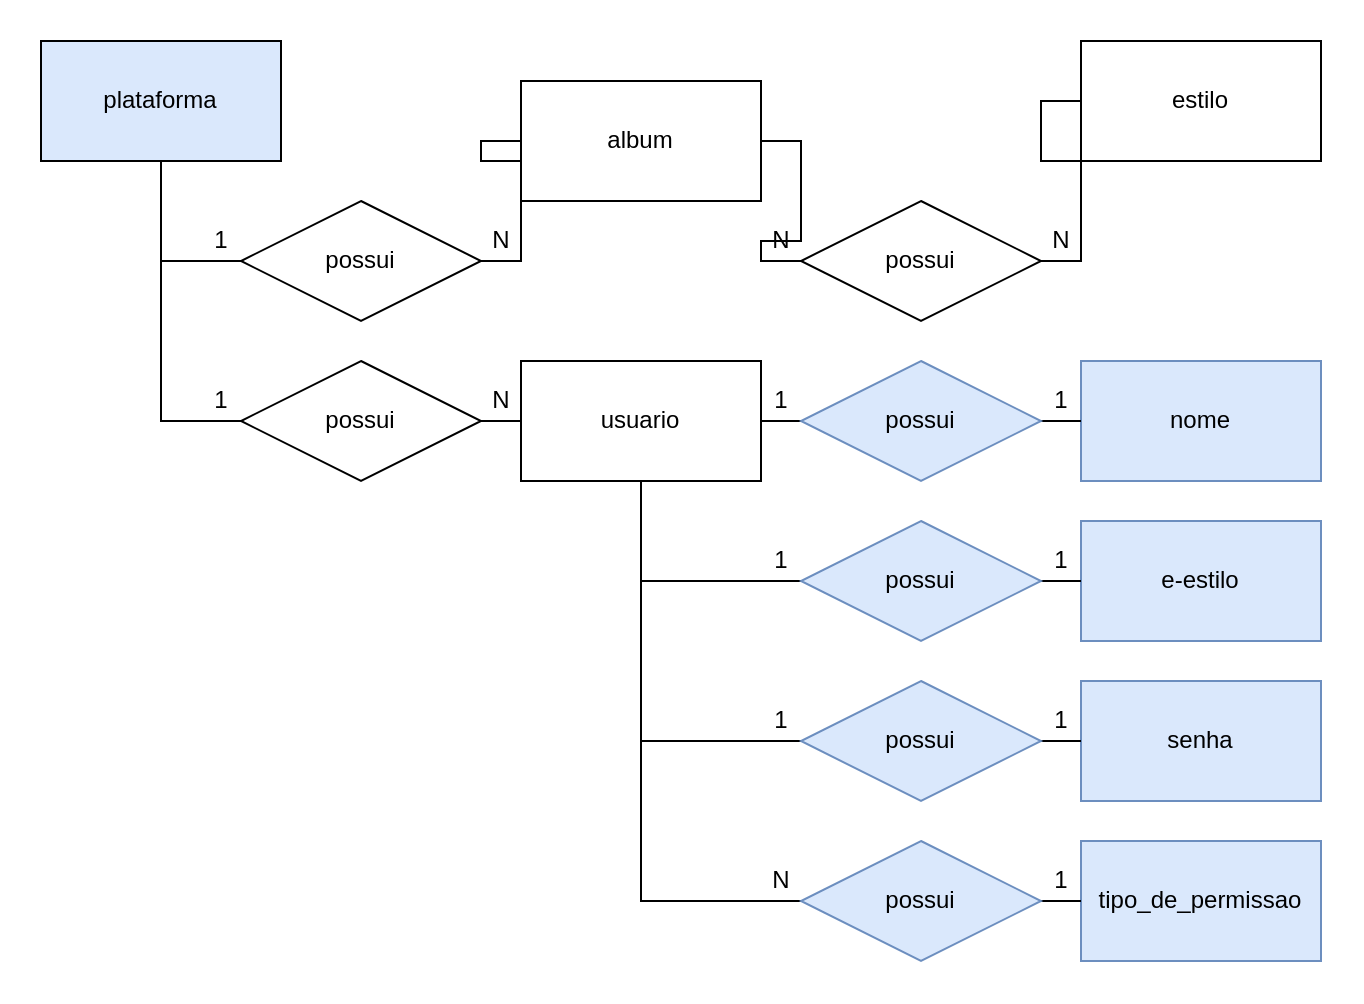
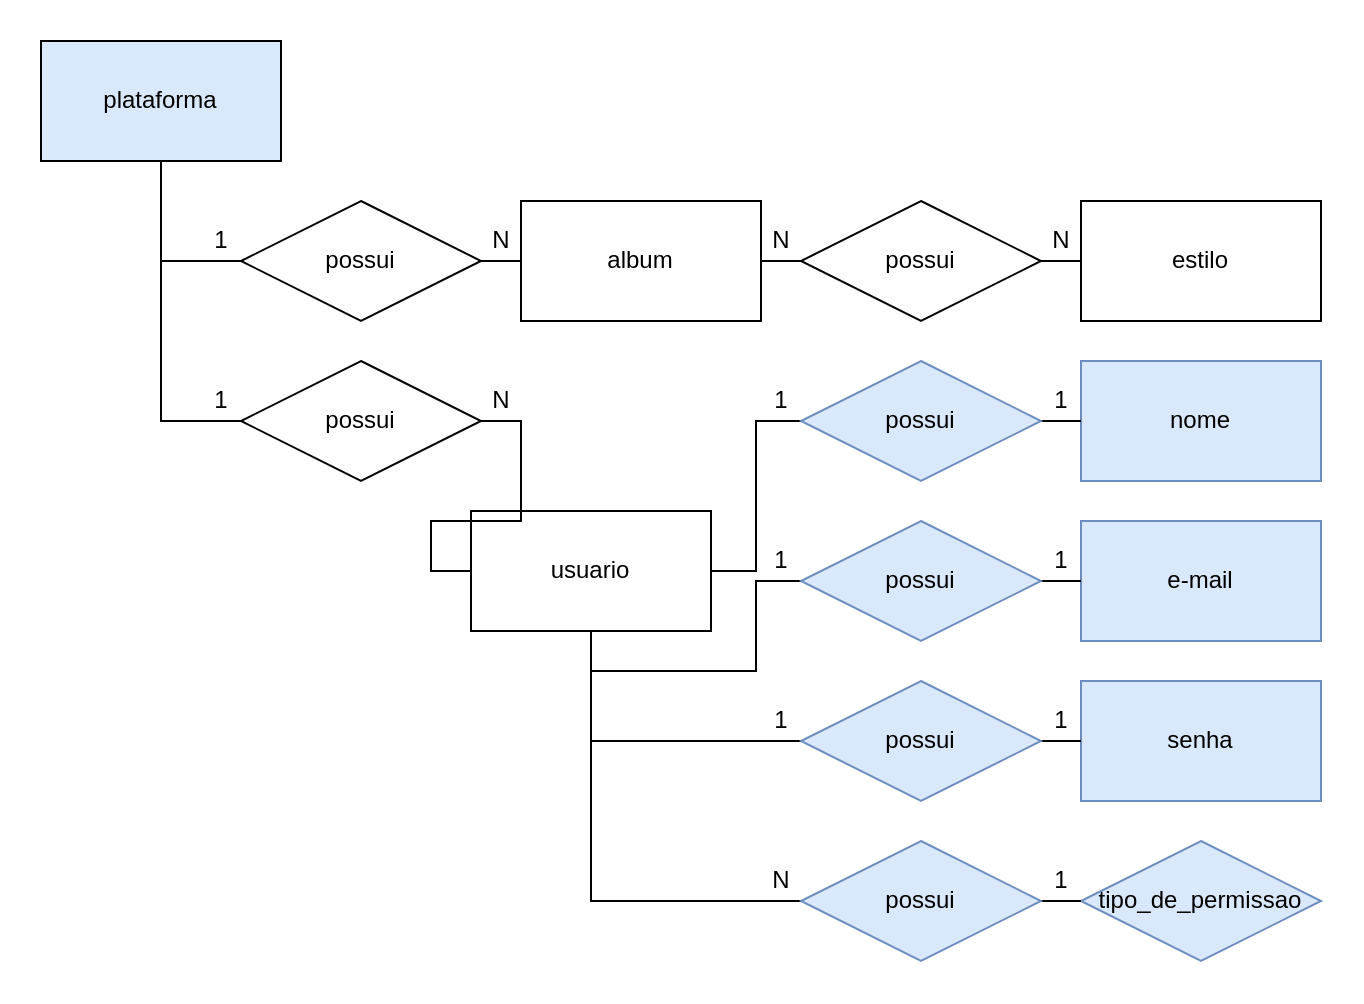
node "estilo": moved (1201, 101) -> (1201, 261)
node "album": moved (641, 141) -> (641, 261)
node "usuario": moved (641, 421) -> (591, 571)
node "e-estilo": label "e-estilo" -> "e-mail"
node "tipo_de_permissao": shape rectangle -> diamond
